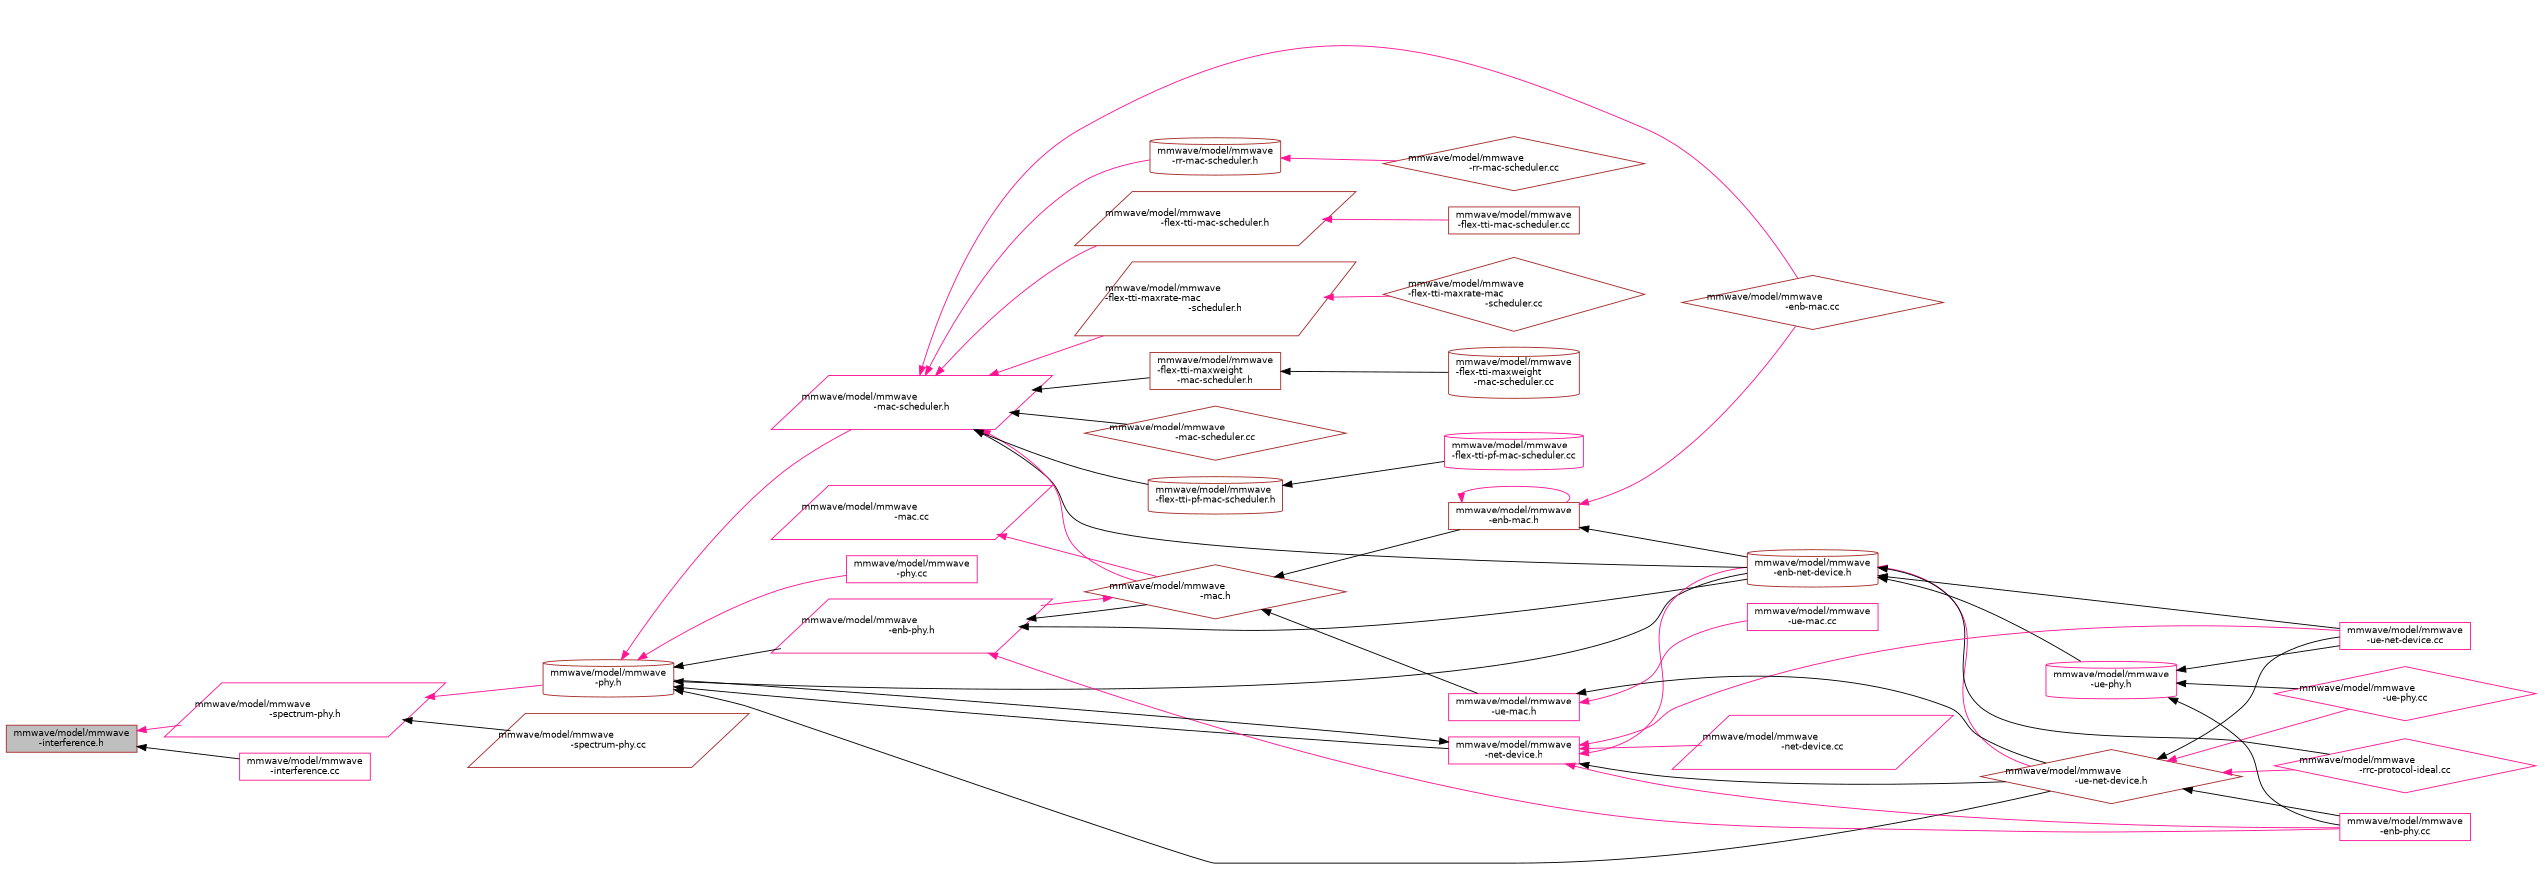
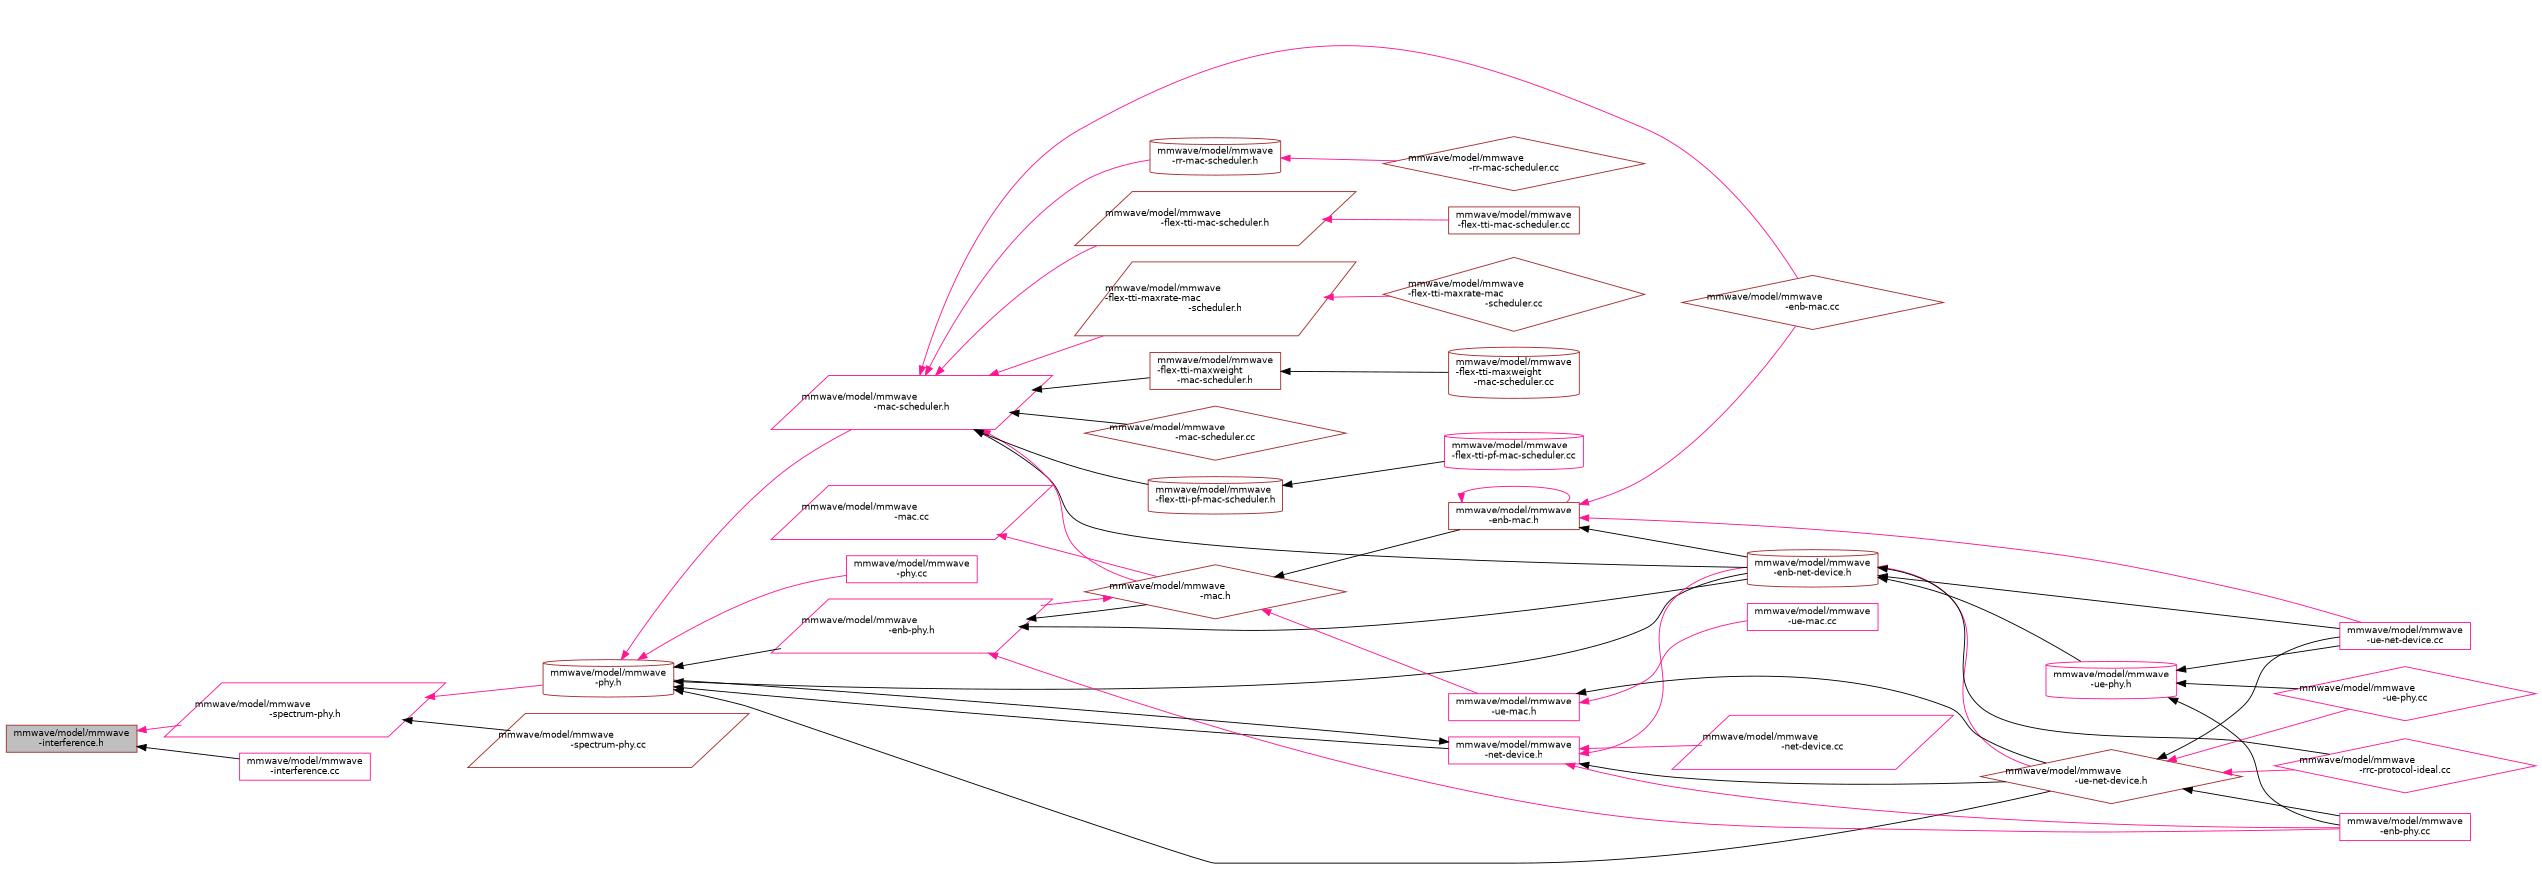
edge "mmwave/model/mmwave -ue-net-device.cc" -> "mmwave/model/mmwave -net-device.h": now "mmwave/model/mmwave -ue-net-device.cc" -> "mmwave/model/mmwave -enb-mac.h"
edge "mmwave/model/mmwave -ue-mac.h" -> "mmwave/model/mmwave -mac.h": color black -> deeppink
